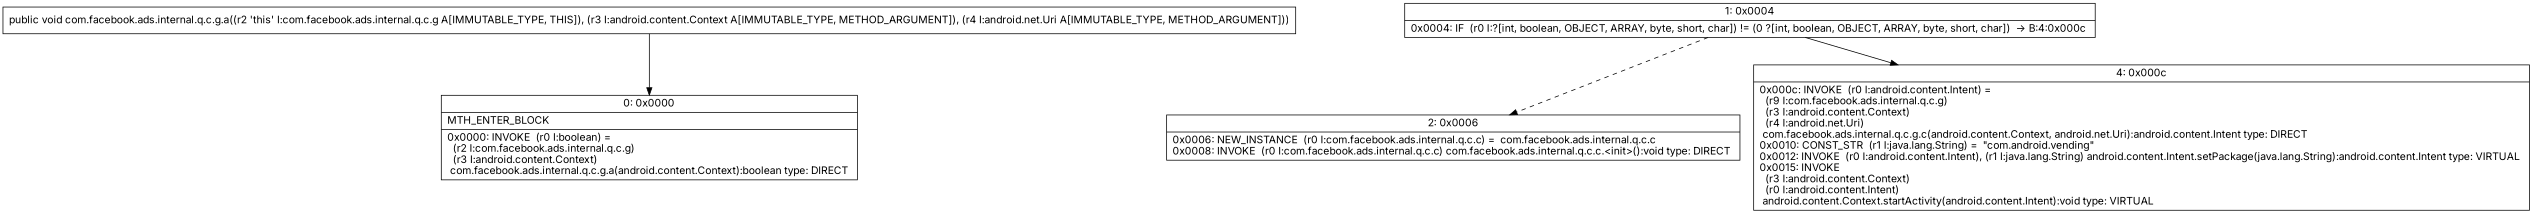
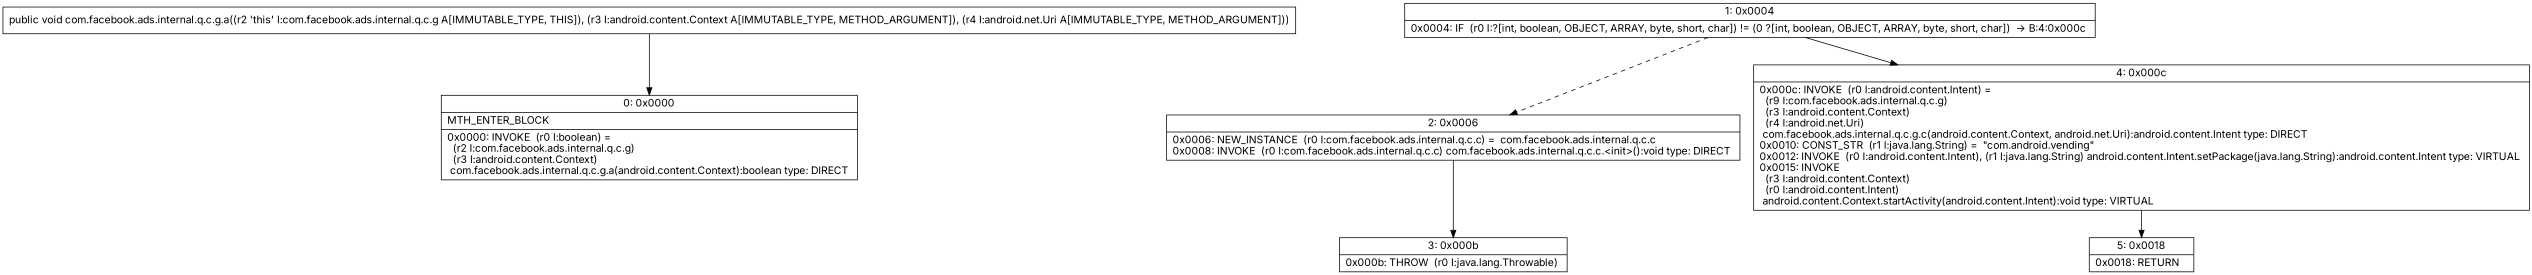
node "3: 0x000b": added
node "5: 0x0018": added
